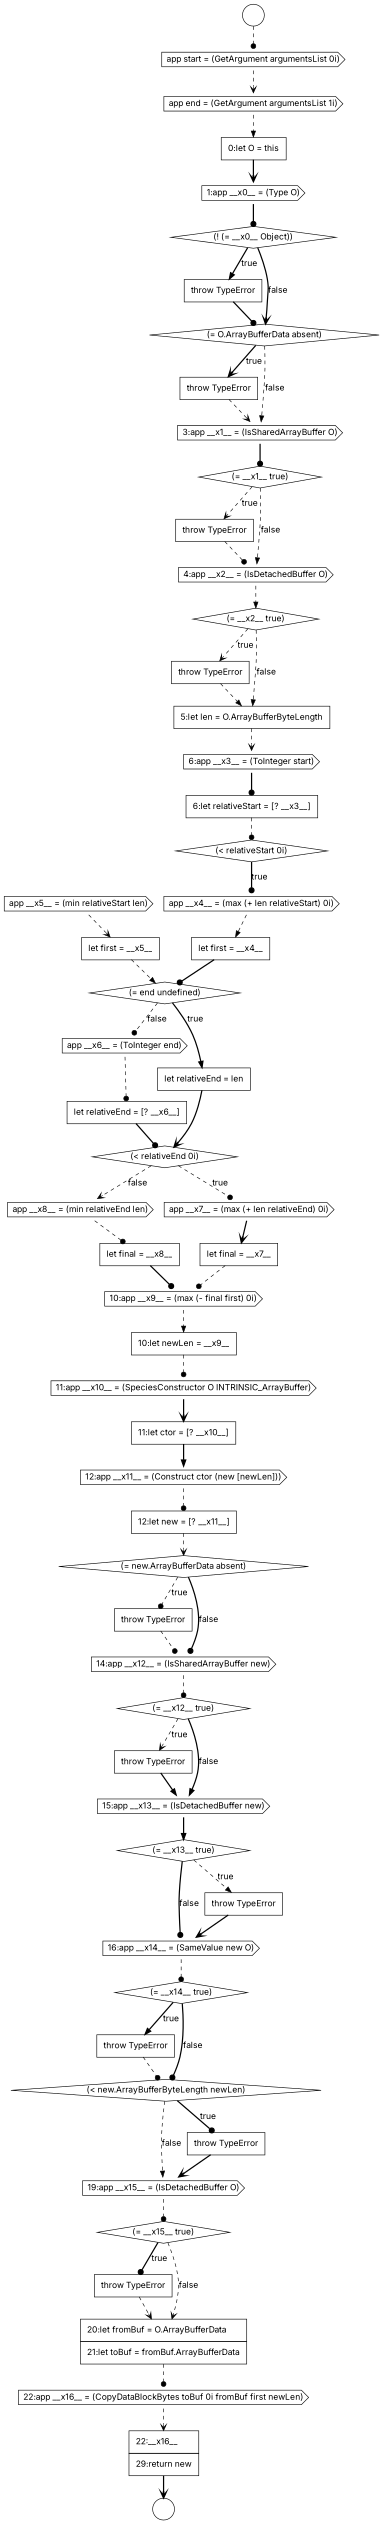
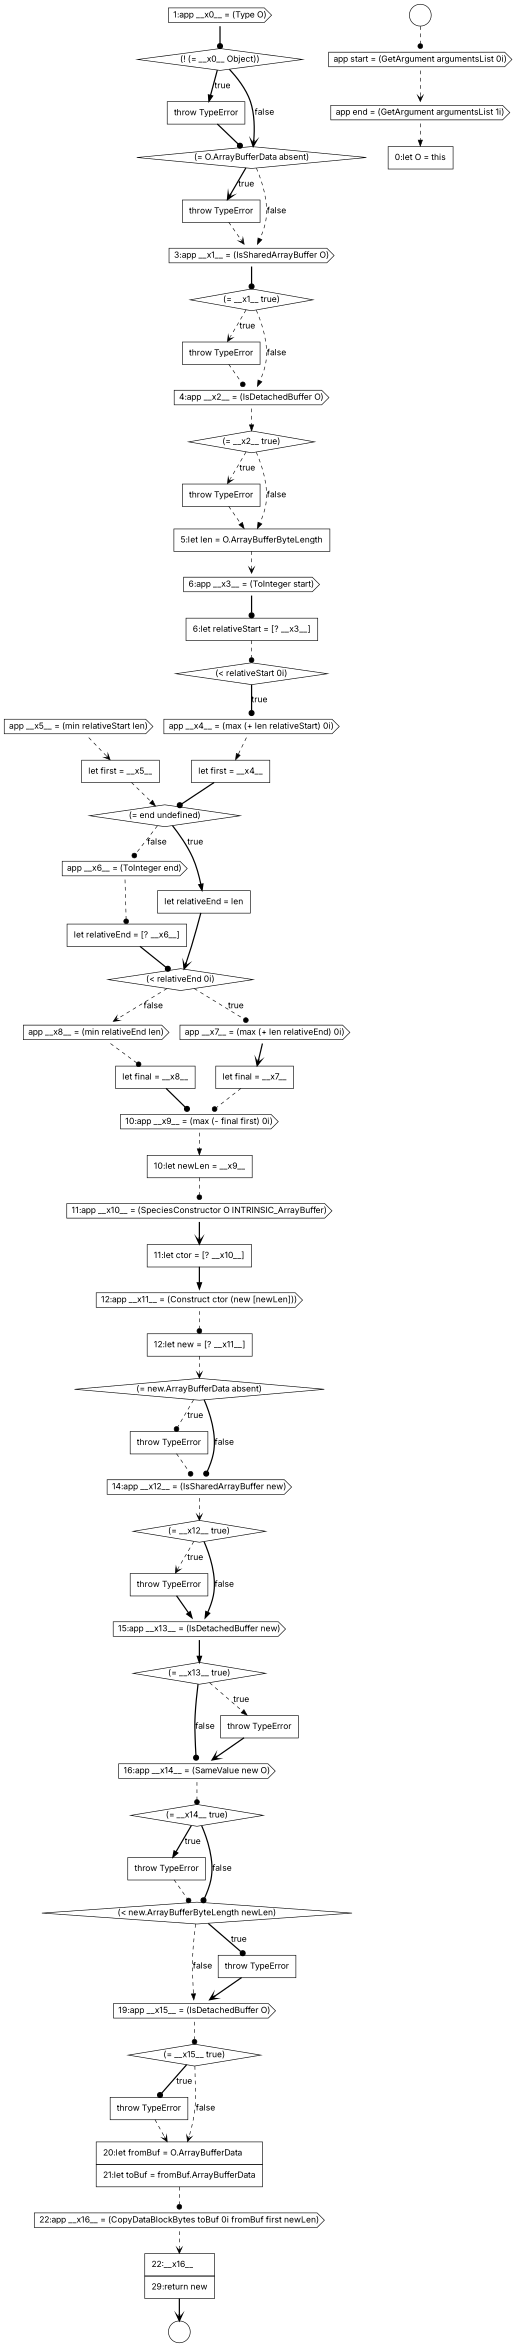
edge "0:let O = this" -> "1:app __x0__ = (Type O)": removed
edge "14:app __x12__ = (IsSharedArrayBuffer new)" -> "(= __x12__ true)": arrowhead dot -> vee
